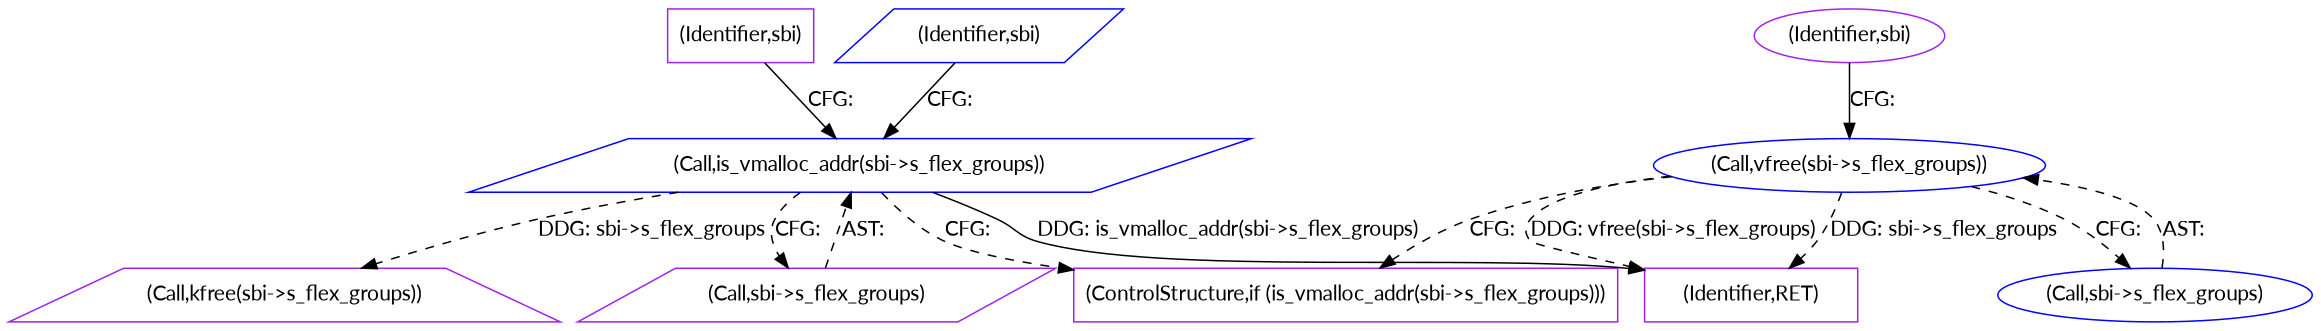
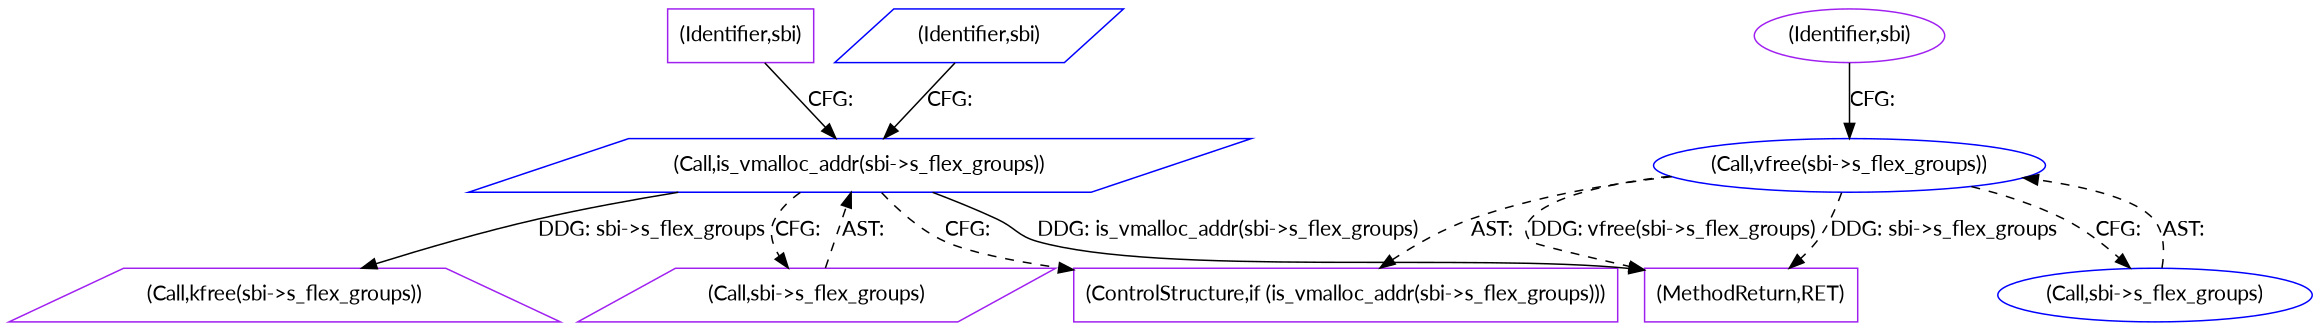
edge "(Call,is_vmalloc_addr(sbi->s_flex_groups))" -> "(Call,kfree(sbi->s_flex_groups))": style dashed -> solid
edge "(Call,vfree(sbi->s_flex_groups))" -> "(ControlStructure,if (is_vmalloc_addr(sbi->s_flex_groups)))": label "CFG: " -> "AST: "
node "(Identifier,RET)": label "(Identifier,RET)" -> "(MethodReturn,RET)"
